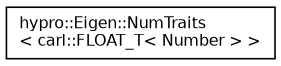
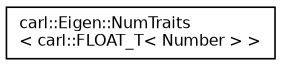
node "hypro::Eigen::NumTraits < carl::FLOAT_T< Number > >": label "hypro::Eigen::NumTraits < carl::FLOAT_T< Number > >" -> "carl::Eigen::NumTraits < carl::FLOAT_T< Number > >"
